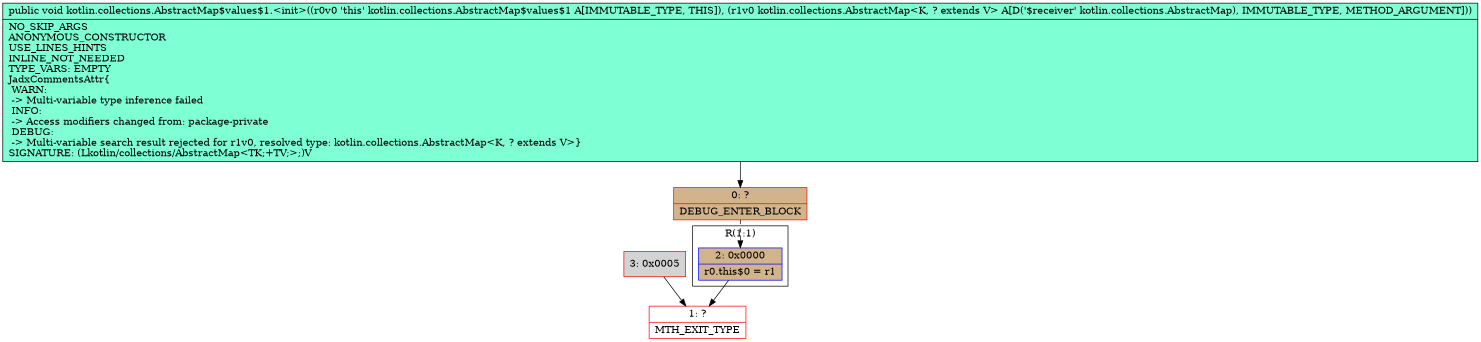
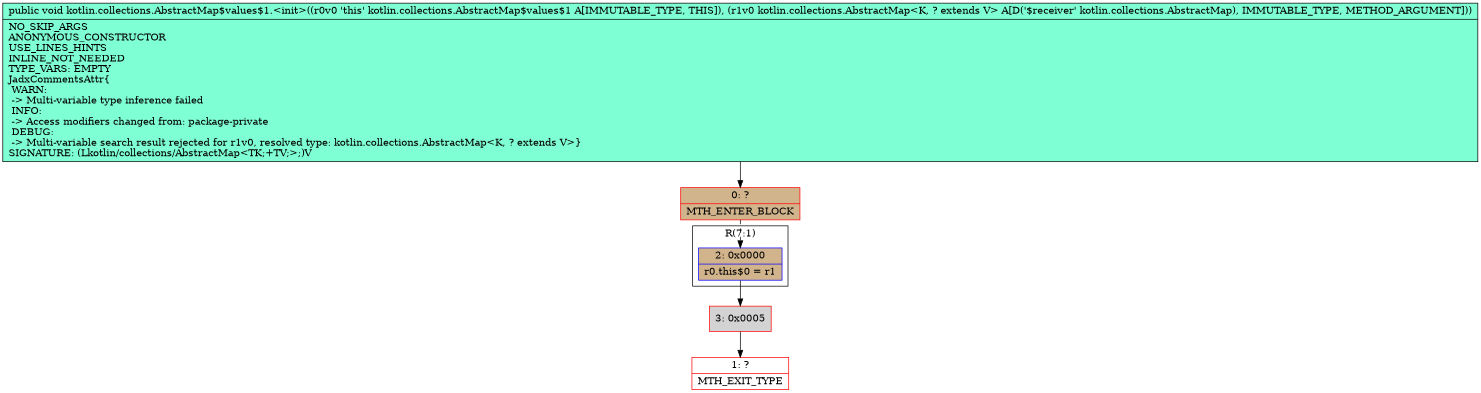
node "0: ?": text "DEBUG_ENTER_BLOCK" -> "MTH_ENTER_BLOCK"
cluster "R(1:1)": label "R(1:1)" -> "R(7:1)"
edge "2: 0x0000" -> "1: ?": now "2: 0x0000" -> "3: 0x0005"
